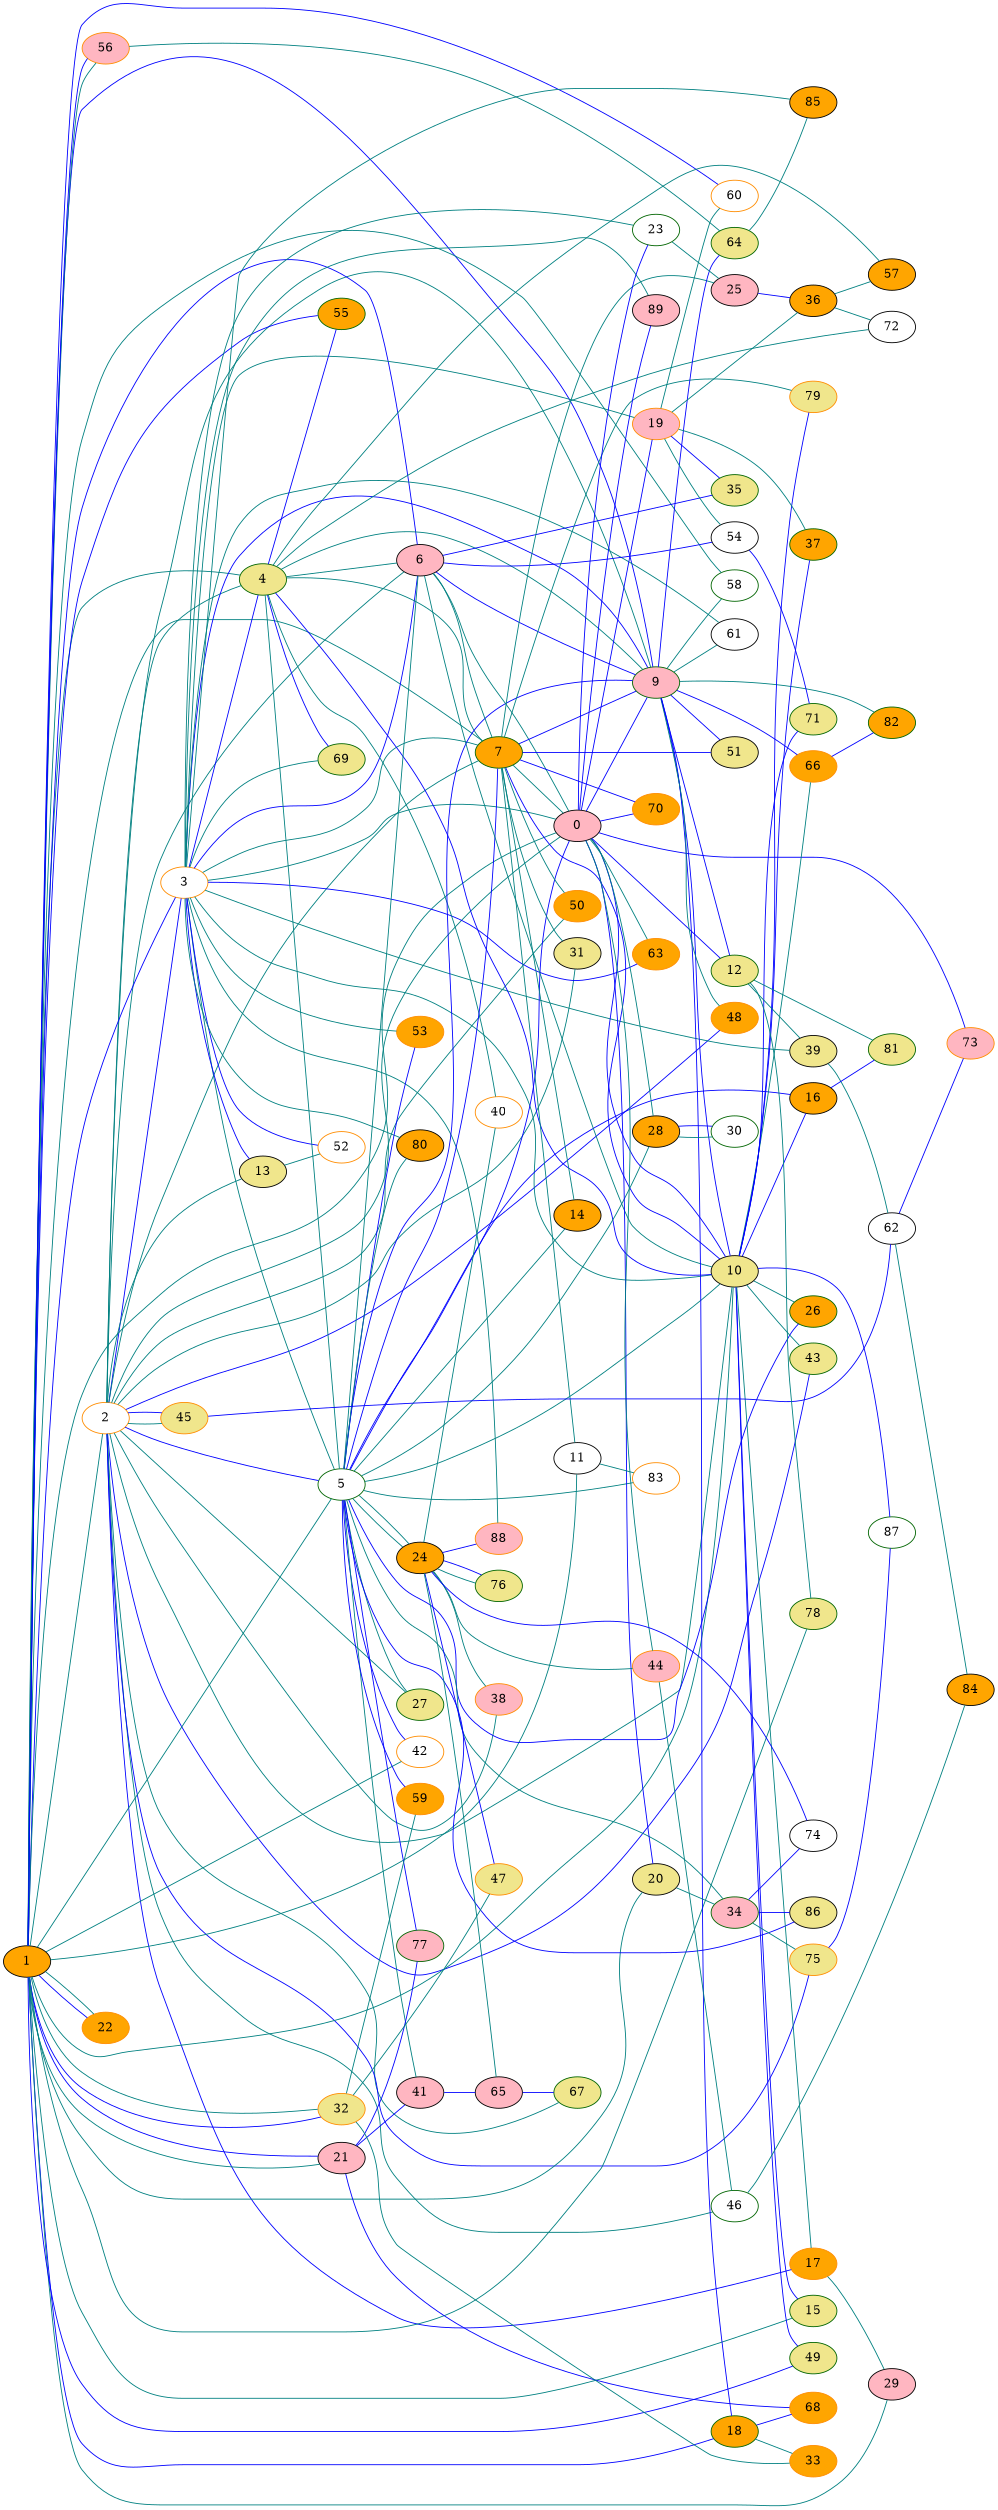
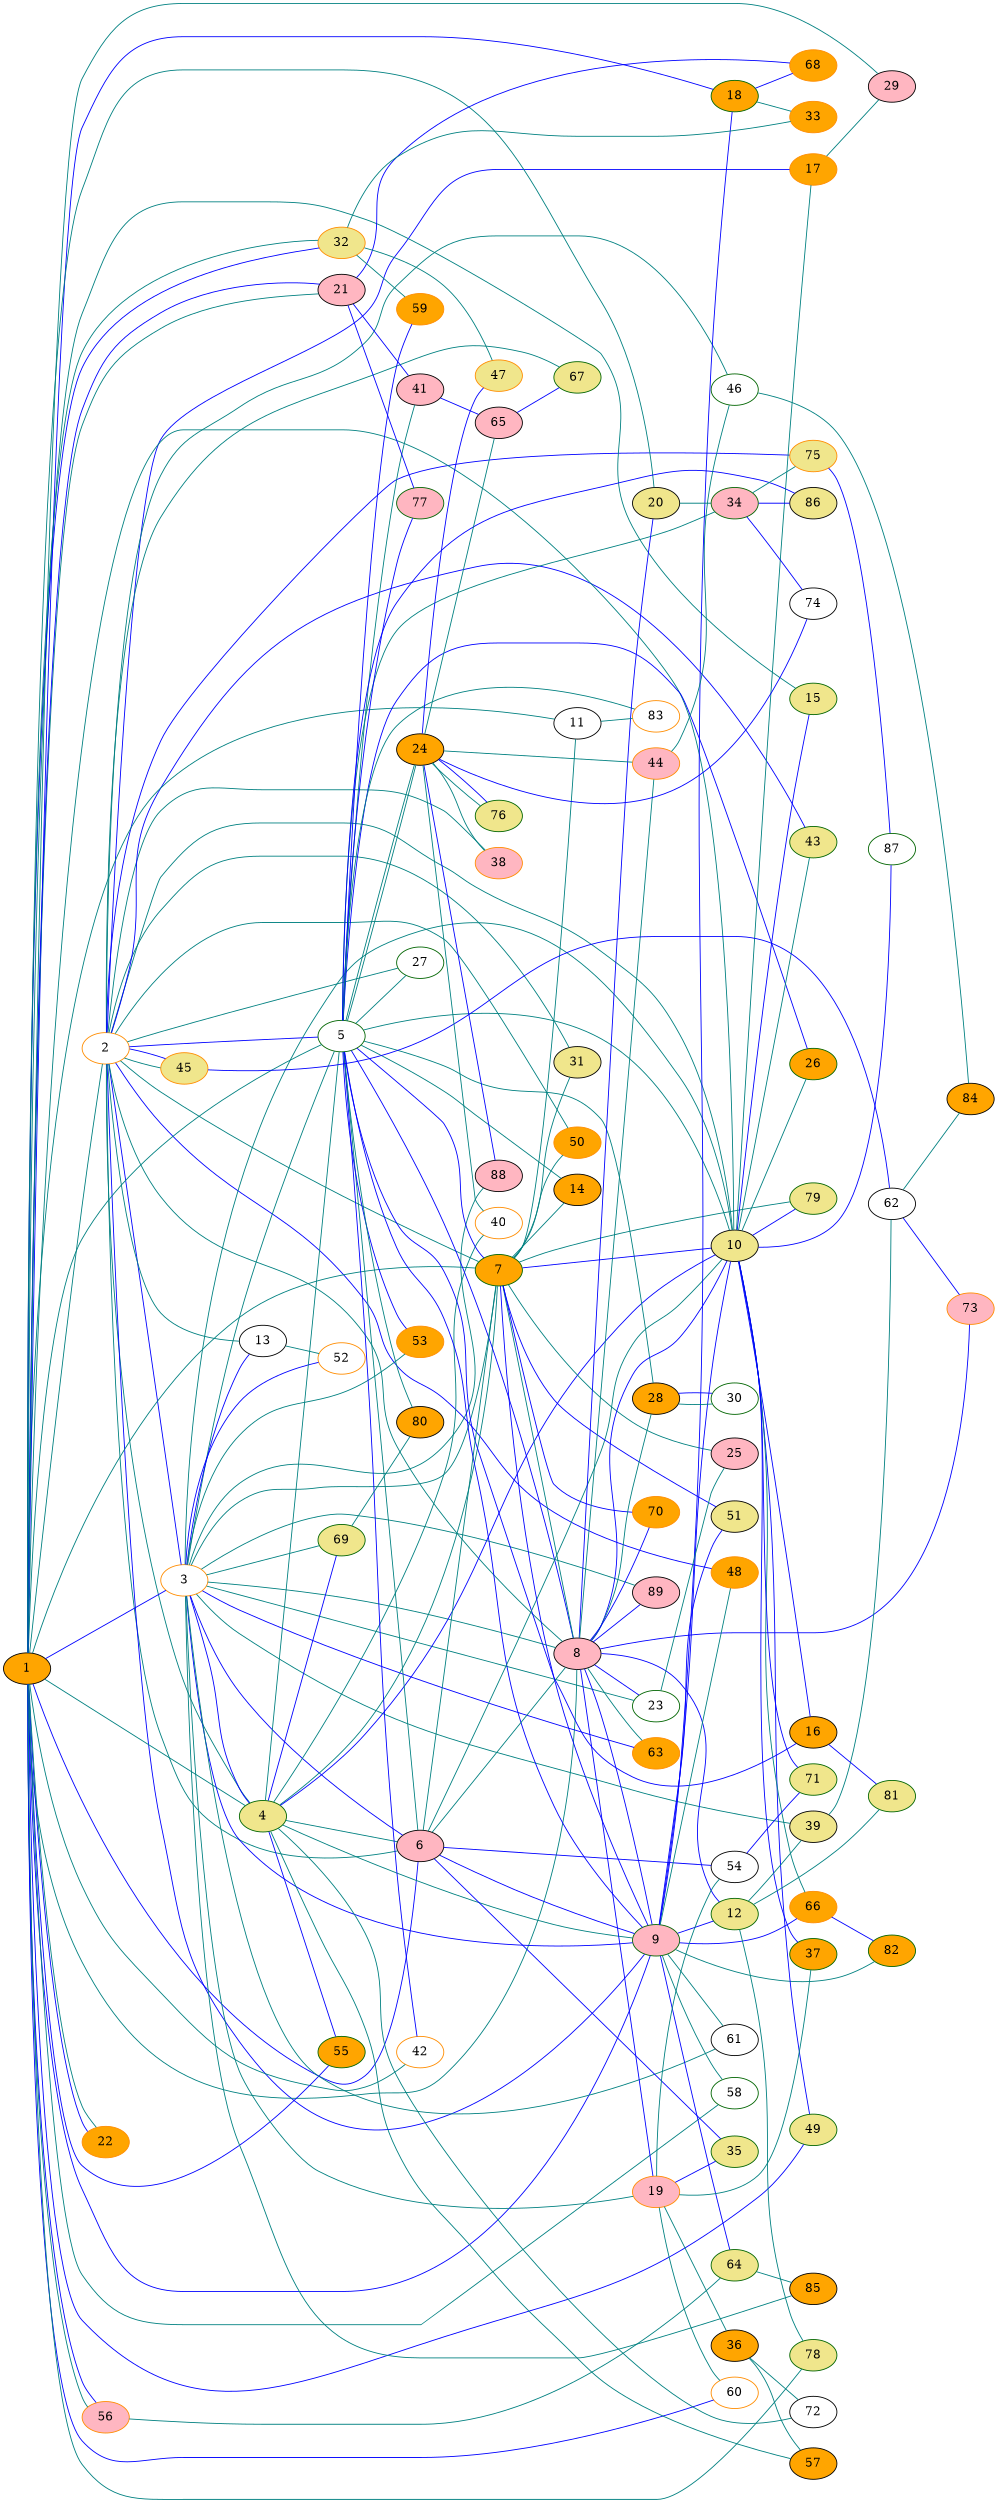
edge "25" -- "36": removed
node "79": color darkorange -> darkgreen
edge "9" -- "2": color teal -> blue
node "0": label "0" -> "8"
edge "3" -- "80": now "69" -- "80"
node "13": fillcolor khaki -> white
node "88": color darkorange -> black
node "27": fillcolor khaki -> white
